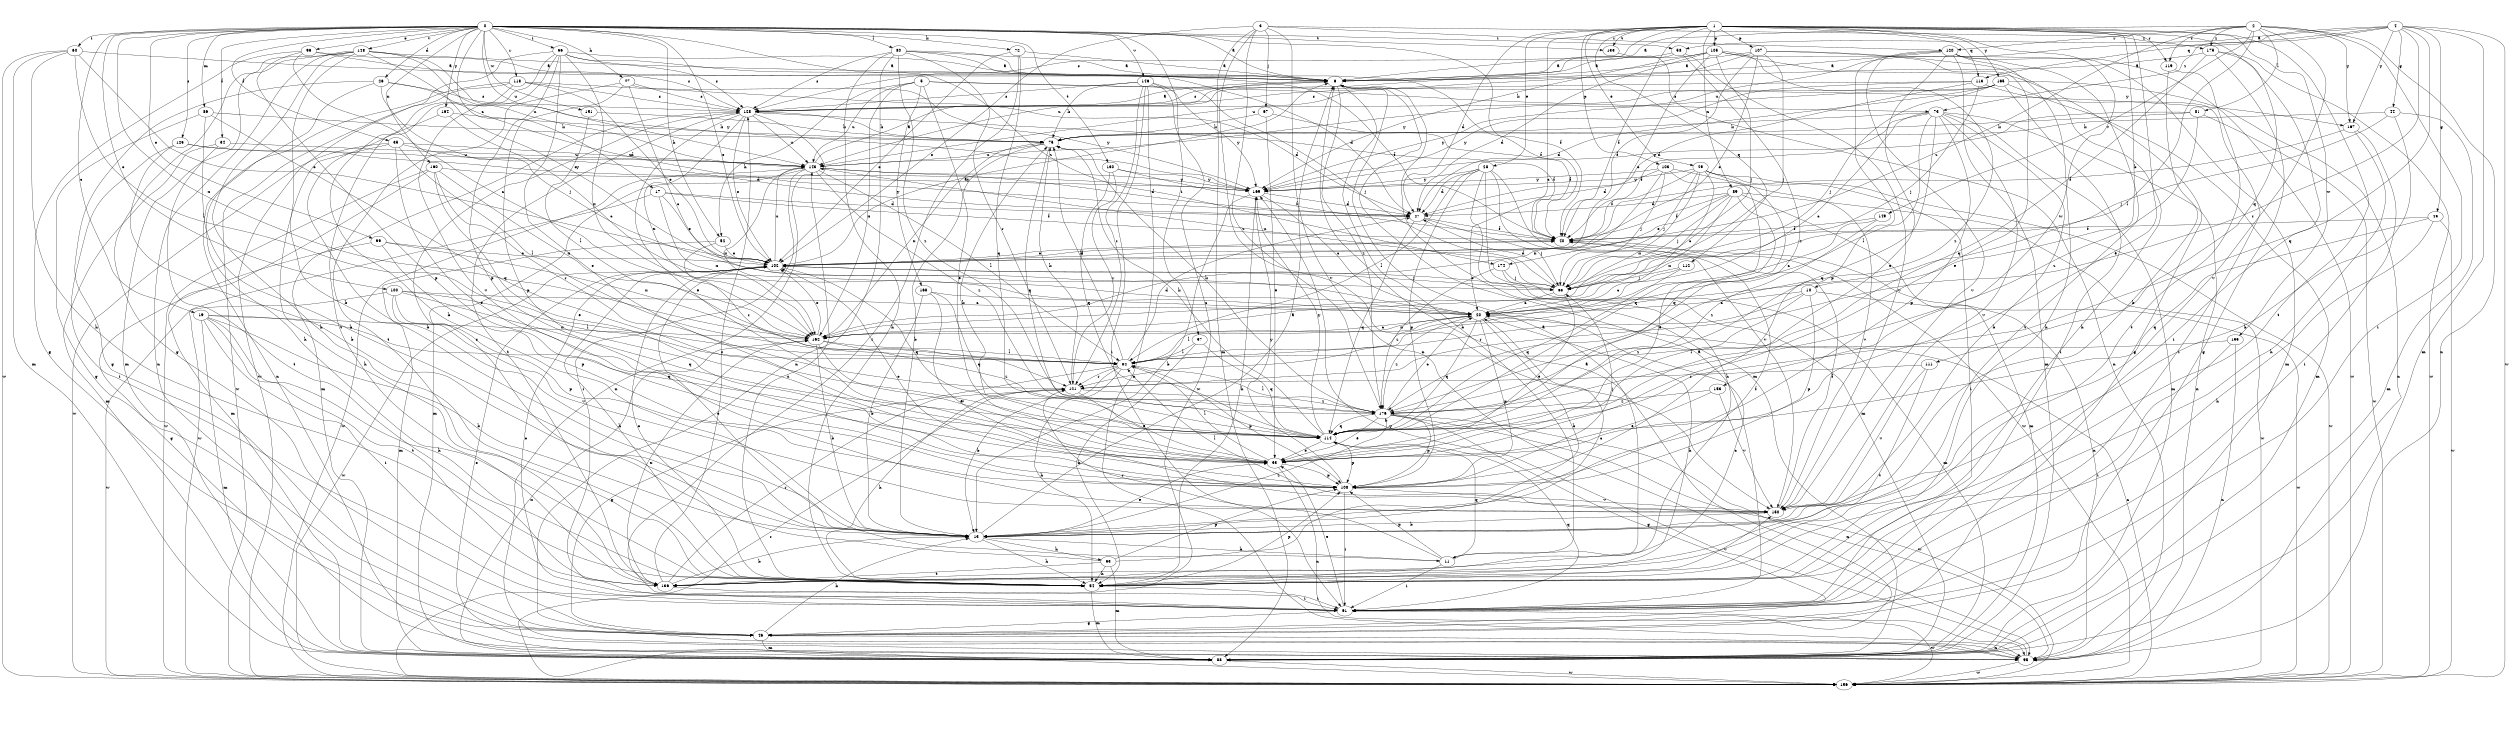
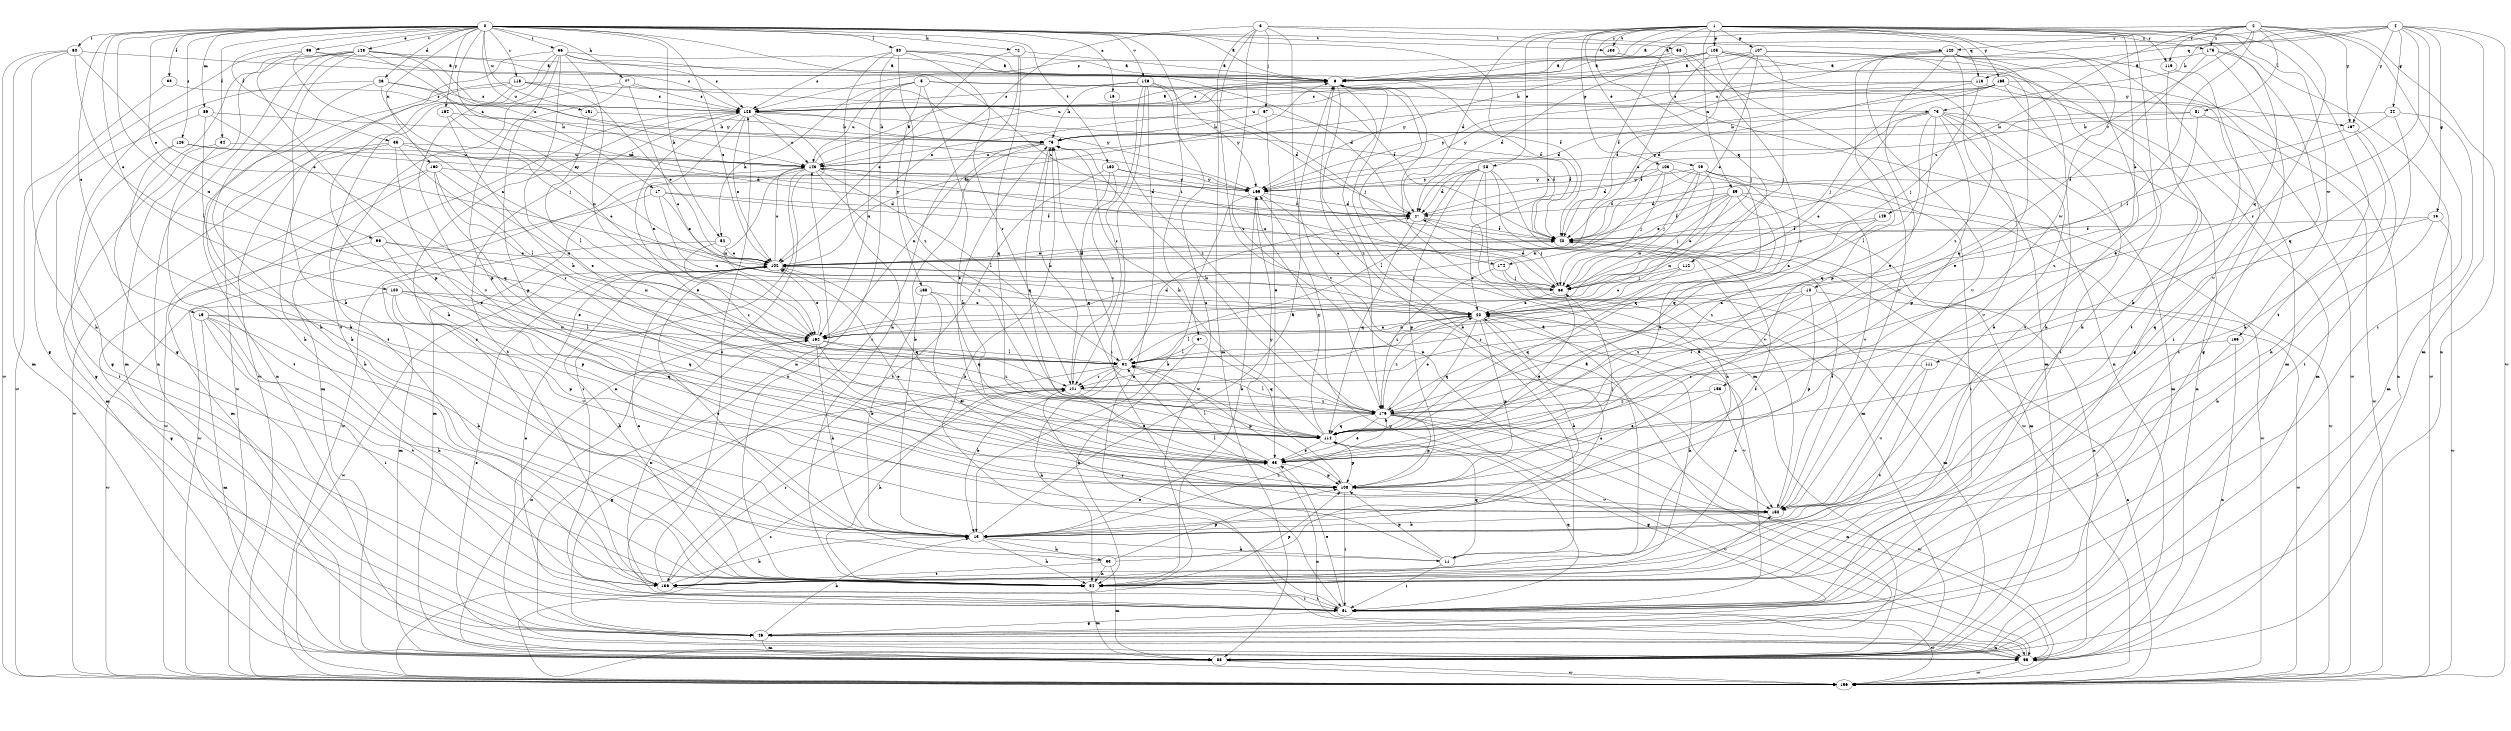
edge "4" -> "58": now "4" -> "6"
edge "4" -> "73": label "z" -> "k"
node "38": added
node "16": added
edge "130" -> "136": added, label "t"
edge "164" -> "13": now "164" -> "176"
edge "61" -> "75": added, label "k"
